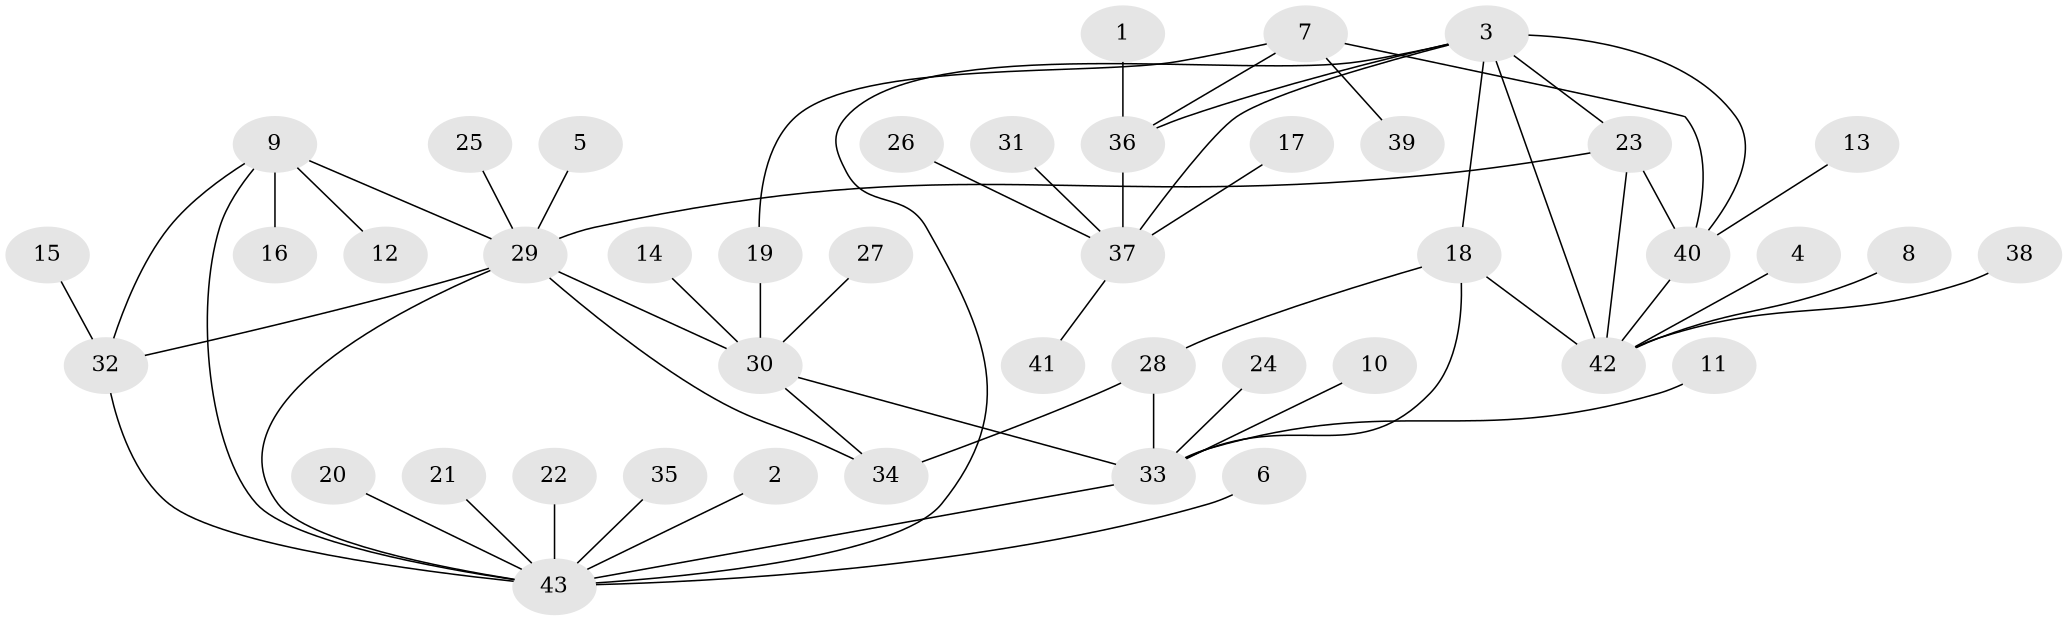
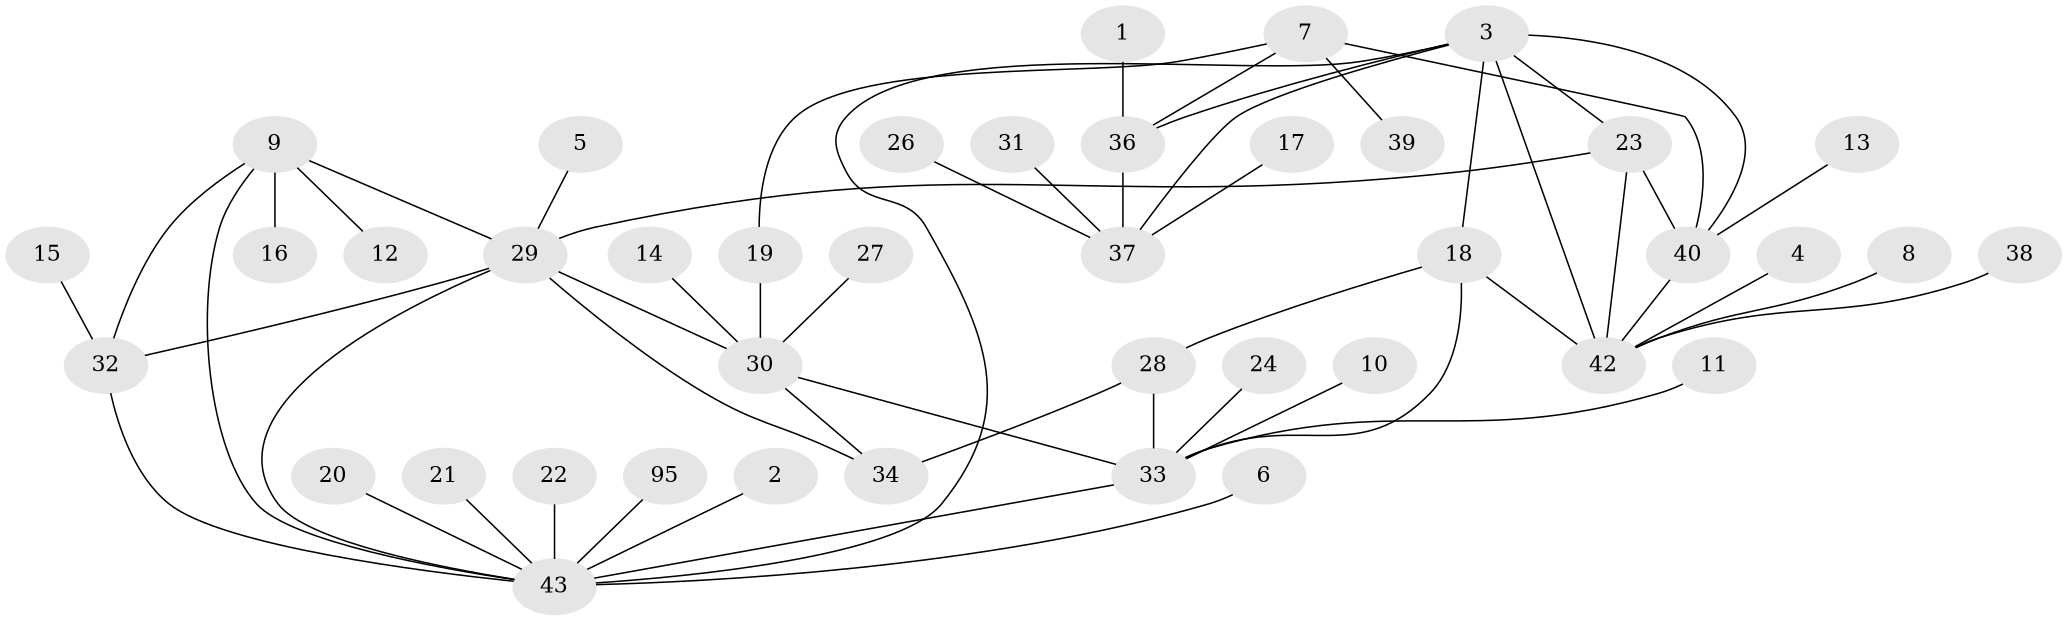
node "25": removed
node "41": removed
node "35": label "35" -> "95"
